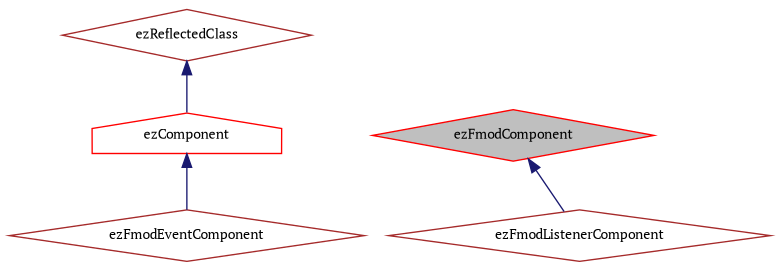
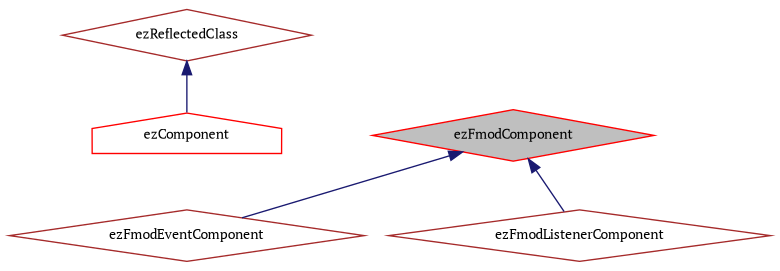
edge "ezFmodEventComponent" -> "ezComponent": now "ezFmodEventComponent" -> "ezFmodComponent"
